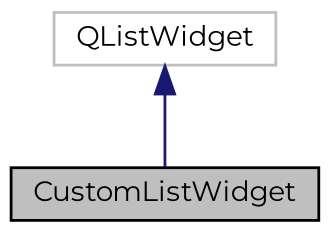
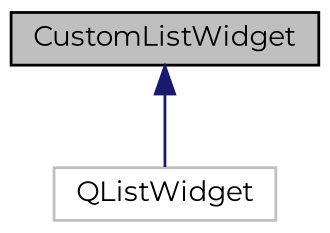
edge "CustomListWidget" -> "QListWidget": reversed
